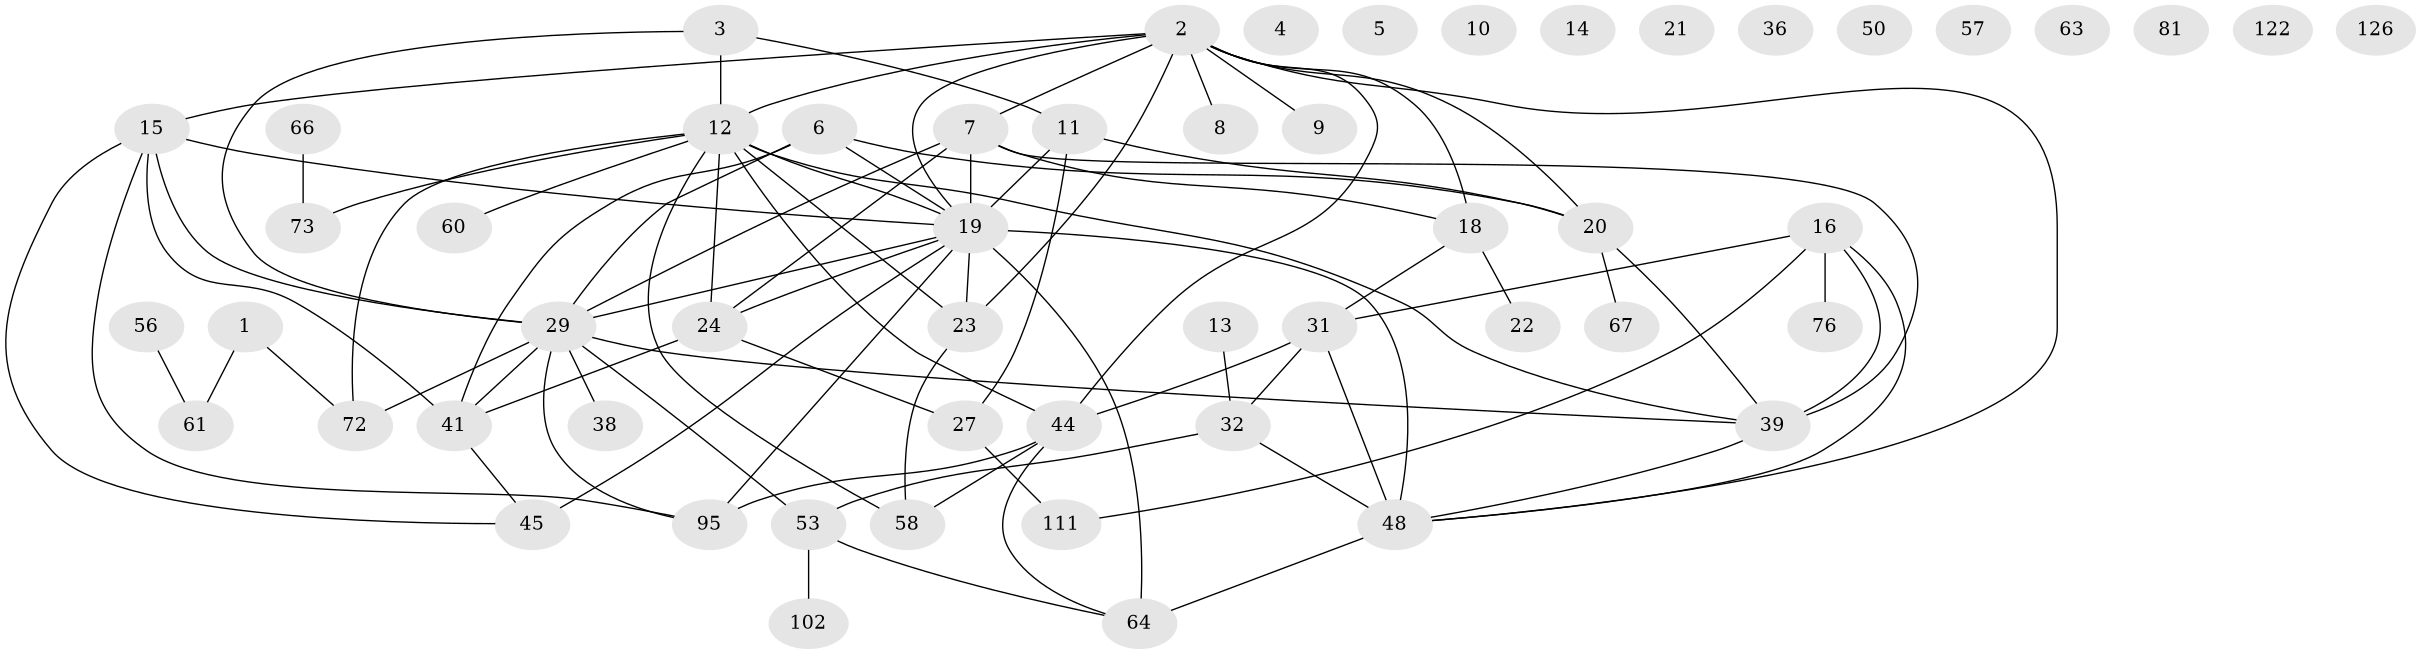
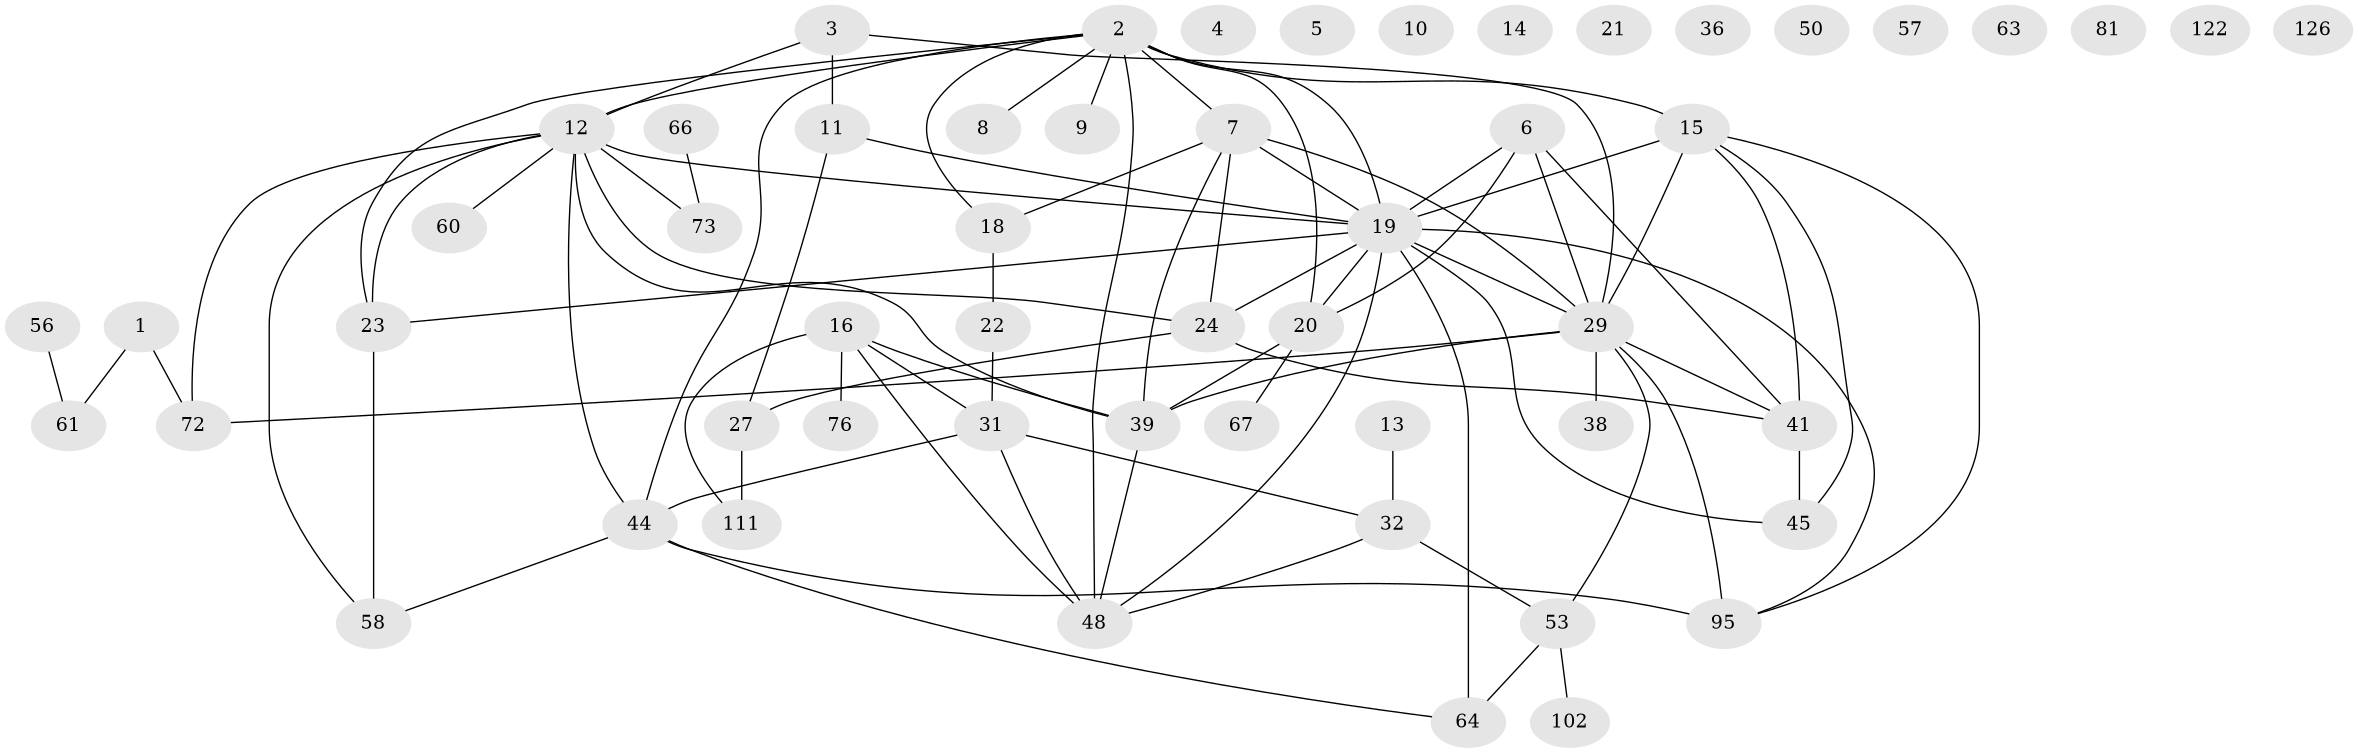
edge "11" -- "20": now "19" -- "20"
edge "18" -- "31": now "22" -- "31"
edge "48" -- "64": removed
